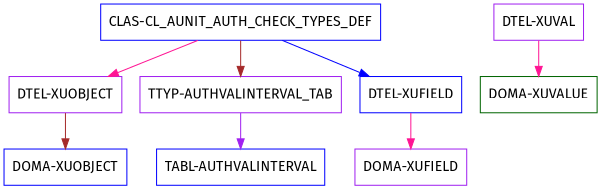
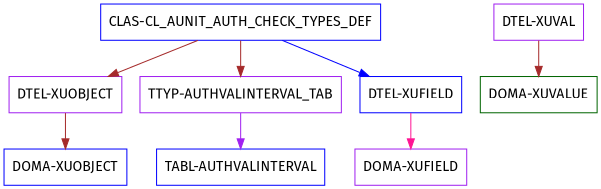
edge "DTEL-XUVAL" -> "DOMA-XUVALUE": color deeppink -> brown
edge "CLAS-CL_AUNIT_AUTH_CHECK_TYPES_DEF" -> "DTEL-XUOBJECT": color deeppink -> brown
